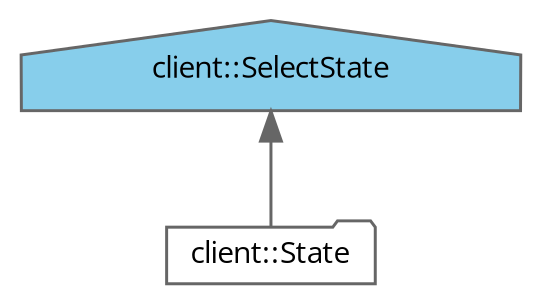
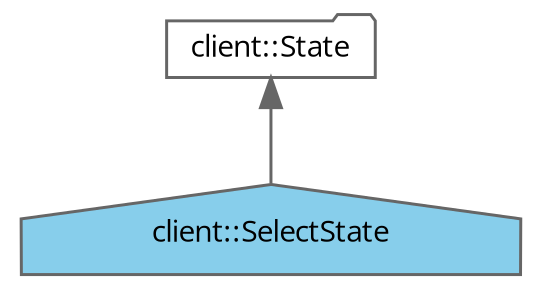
edge "client::State" -> "client::SelectState": reversed
